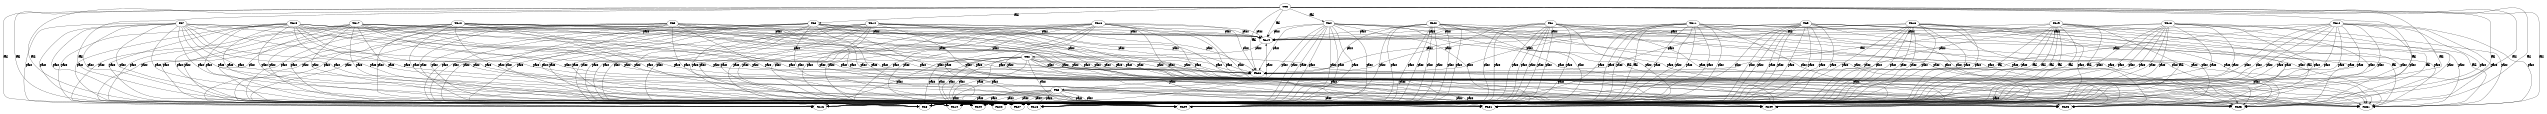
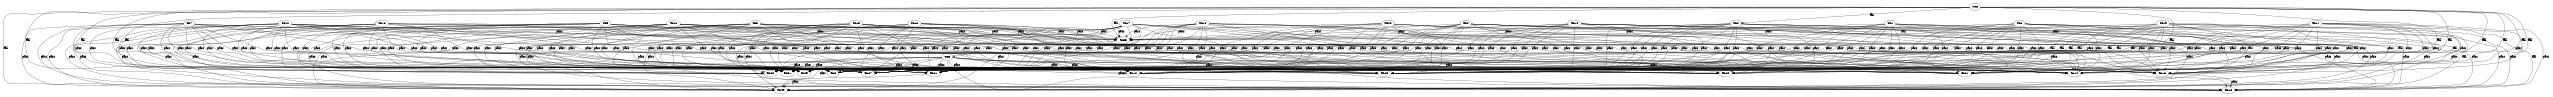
edge "TC6" -> "TC8": now "TC6" -> "RL27"
edge "TC12" -> "RL16": added, label "pass"
edge "RL14" -> "TC2": reversed
edge "TC4" -> "RL23": label "fail" -> "pass"
edge "TC11" -> "RL40": label "fail" -> "pass"
edge "TC19" -> "RL8": label "pass" -> "fail"
edge "TC11" -> "RL51": label "fail" -> "pass"
edge "TC11" -> "RL49": now "RL31" -> "RL49"
edge "TC9" -> "RL18": now "RL16" -> "RL18"
node "RL22": label "RL22" -> "RL21"
